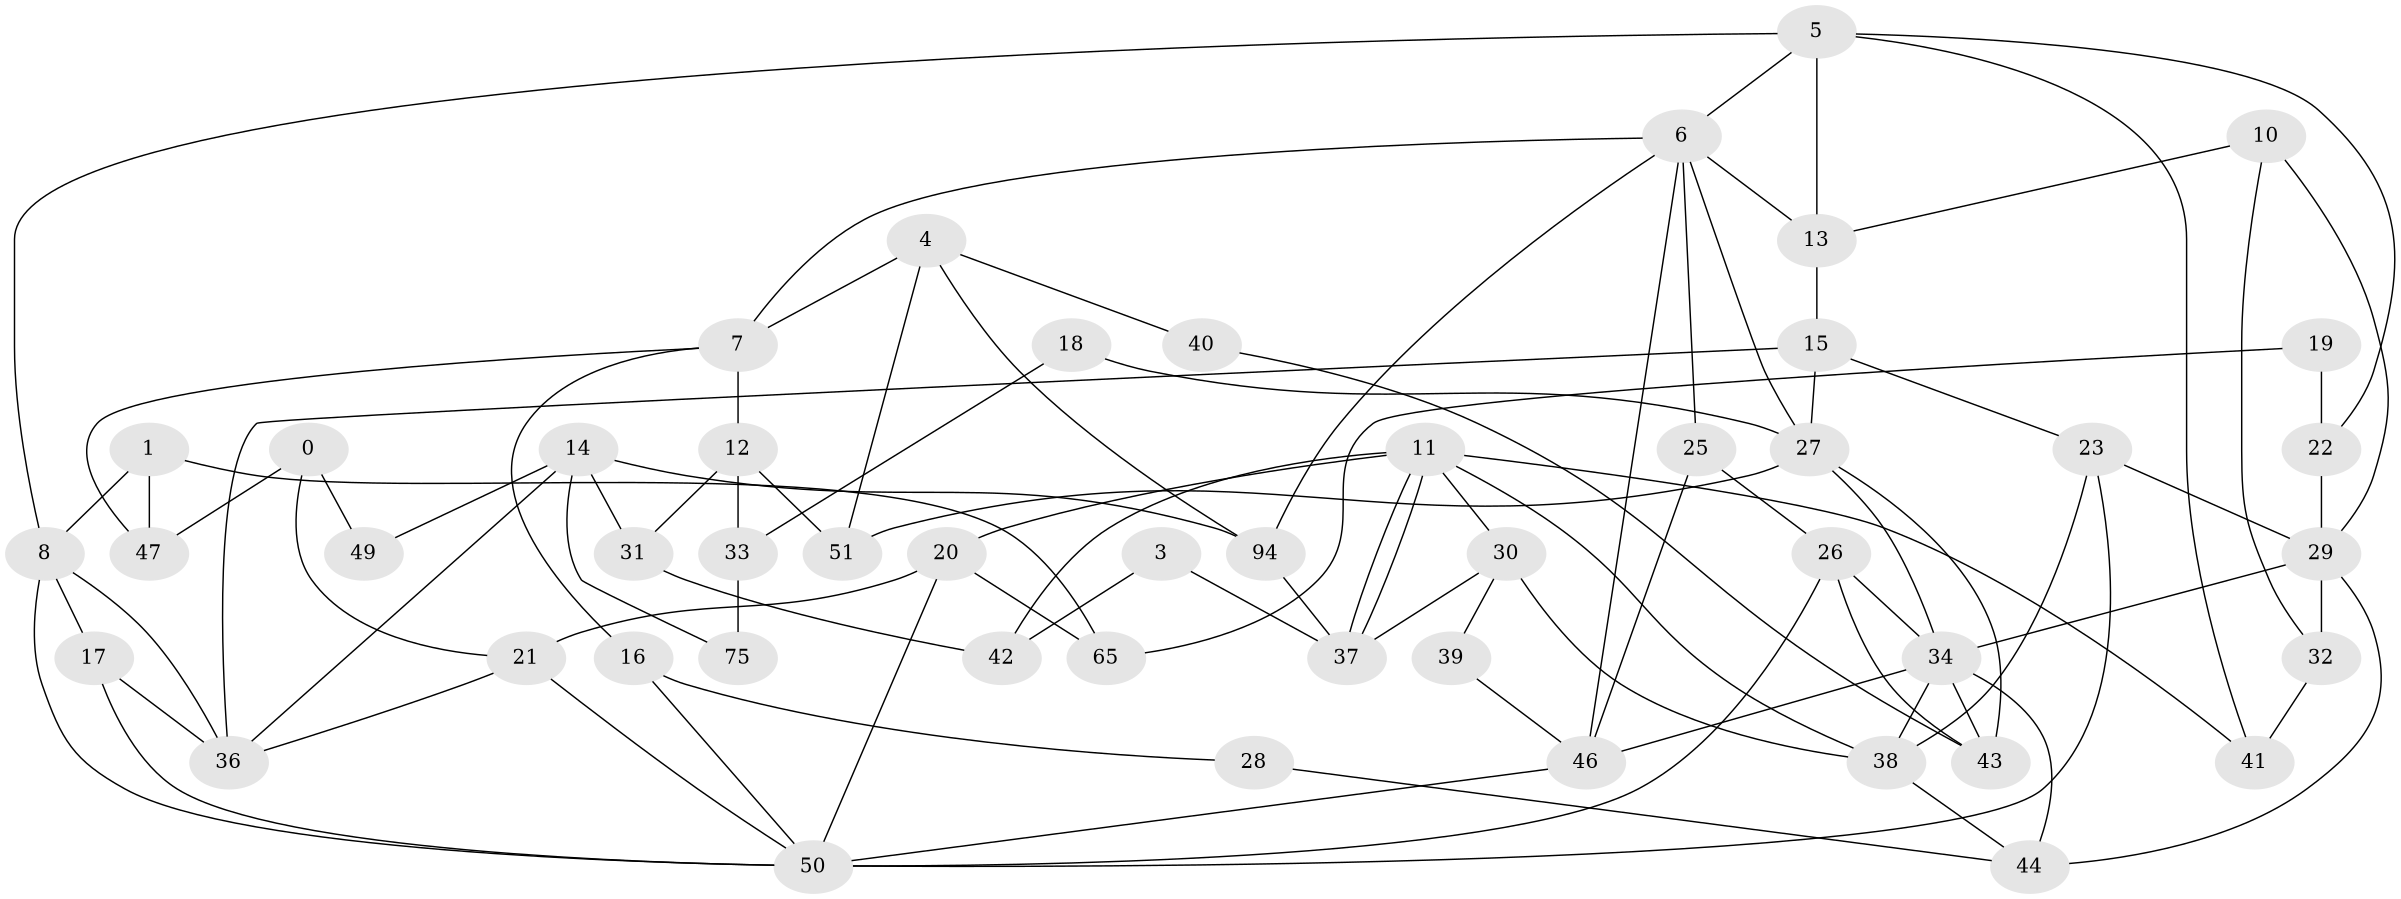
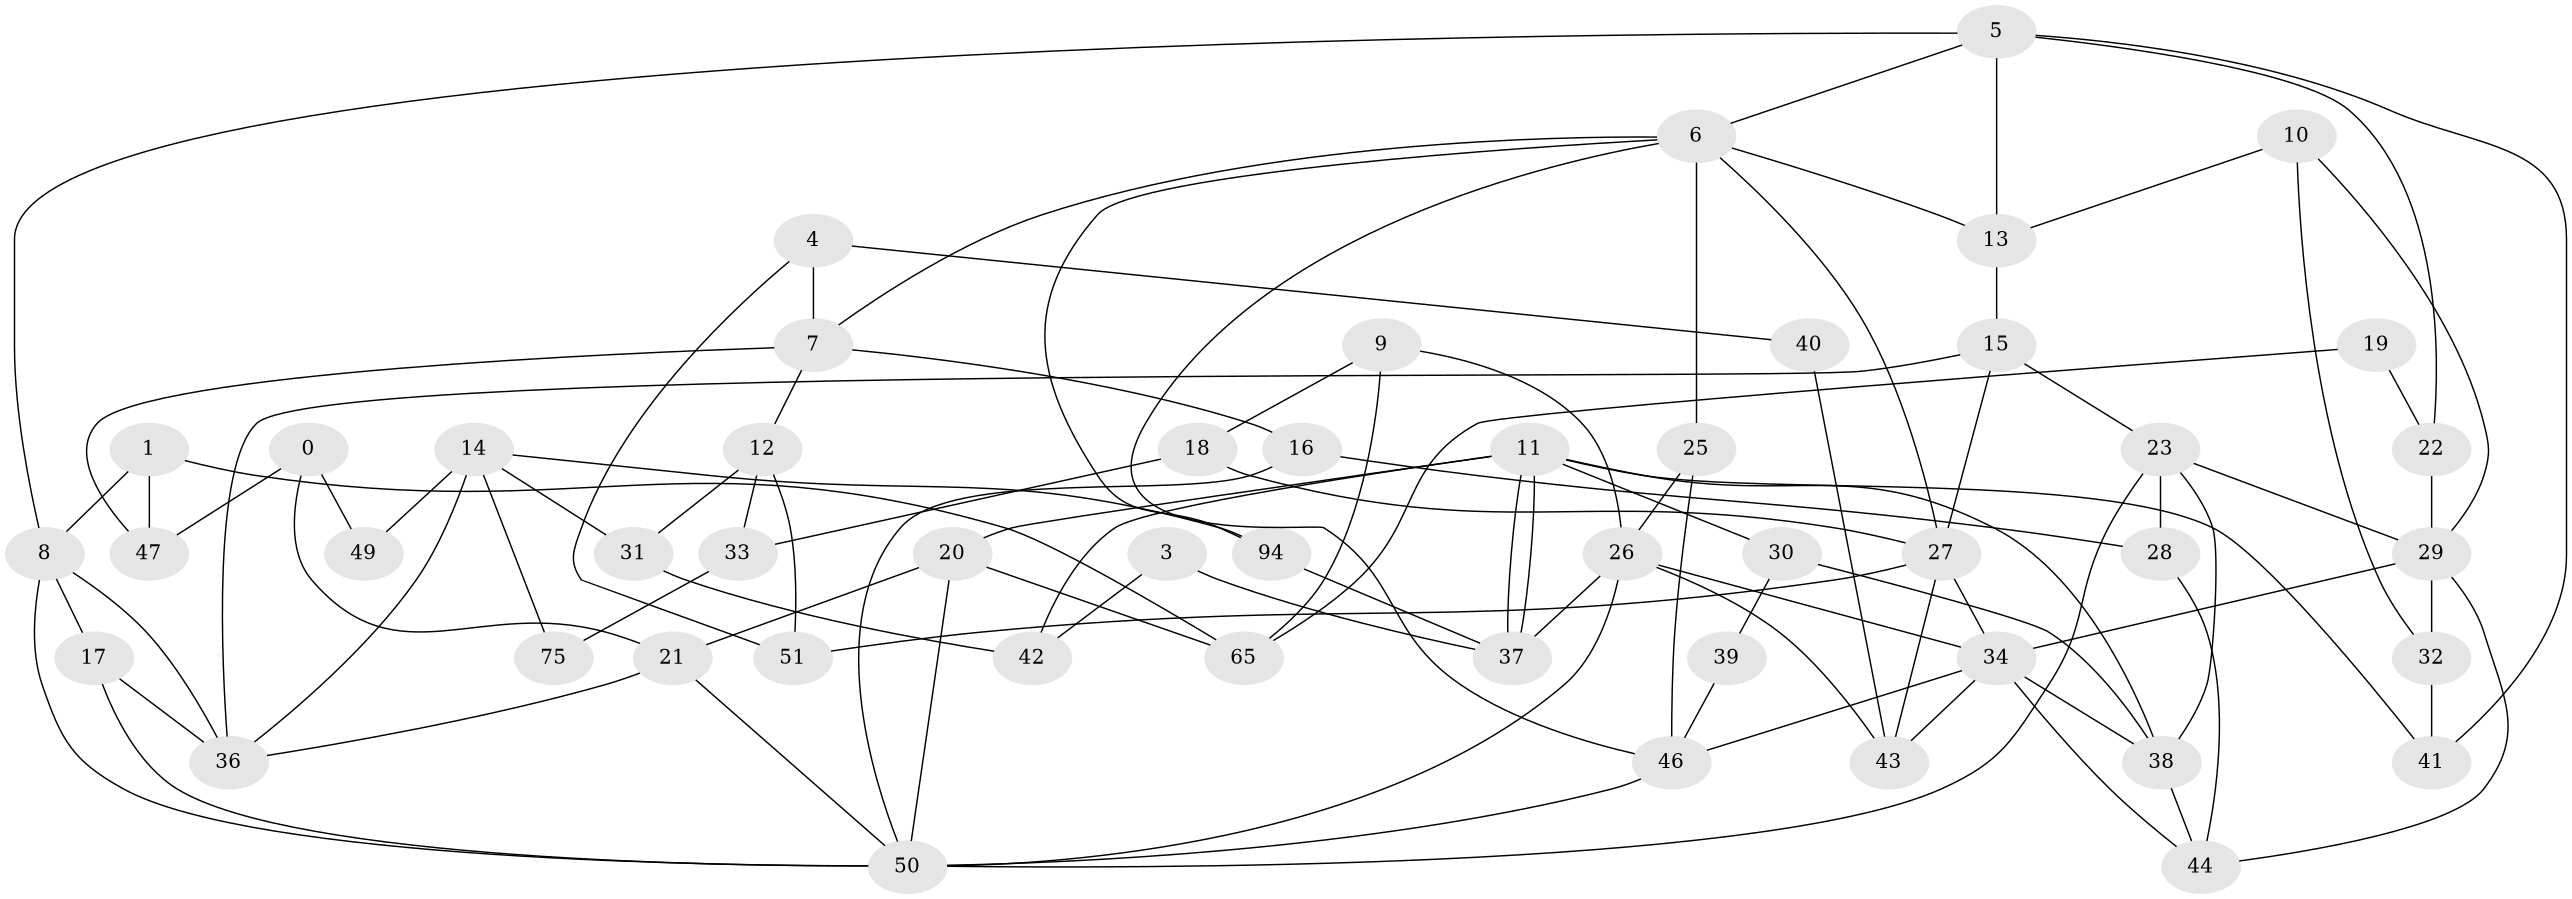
node "9": added
edge "4" -- "94": removed
edge "23" -- "28": added
edge "30" -- "37": now "26" -- "37"
